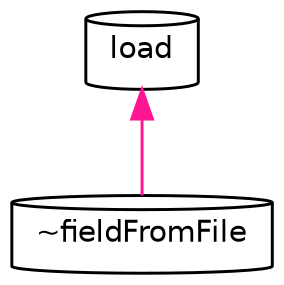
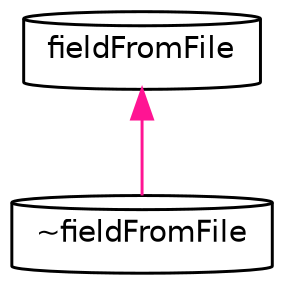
node "load": label "load" -> "fieldFromFile"
